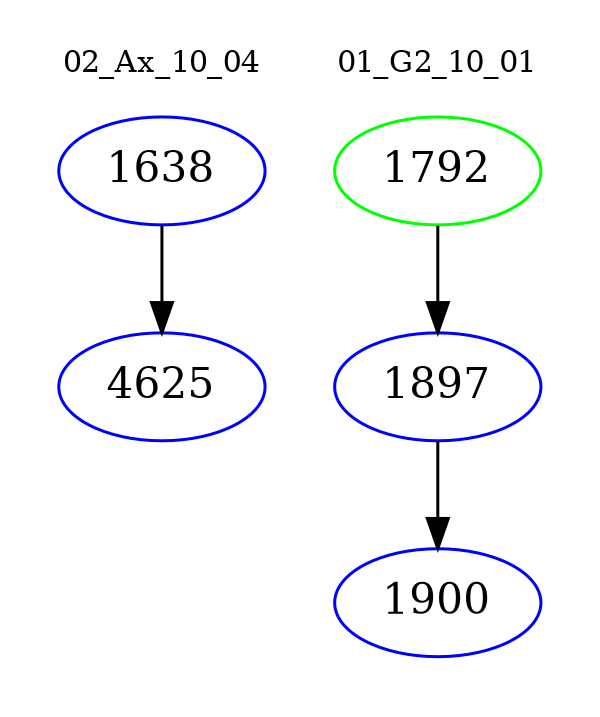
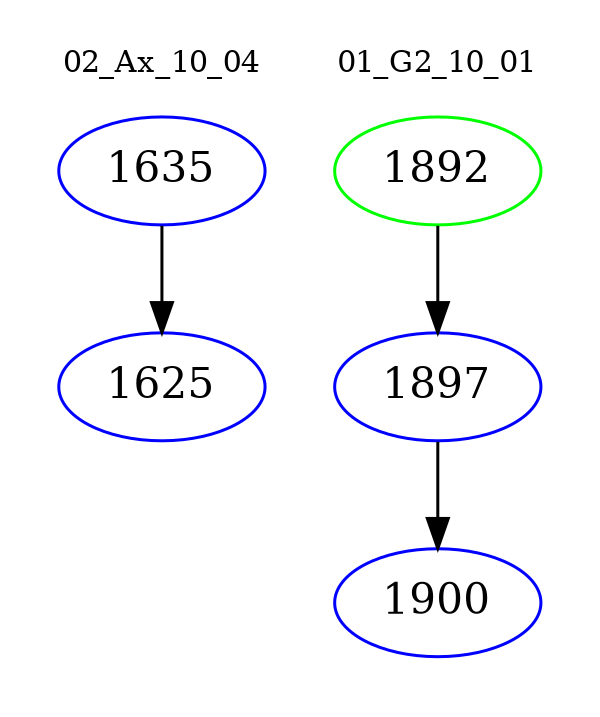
node "1638": label "1638" -> "1635"
node "1792": label "1792" -> "1892"
node "4625": label "4625" -> "1625"
